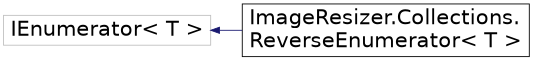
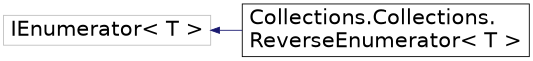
node "ImageResizer.Collections. ReverseEnumerator< T >": label "ImageResizer.Collections. ReverseEnumerator< T >" -> "Collections.Collections. ReverseEnumerator< T >"
